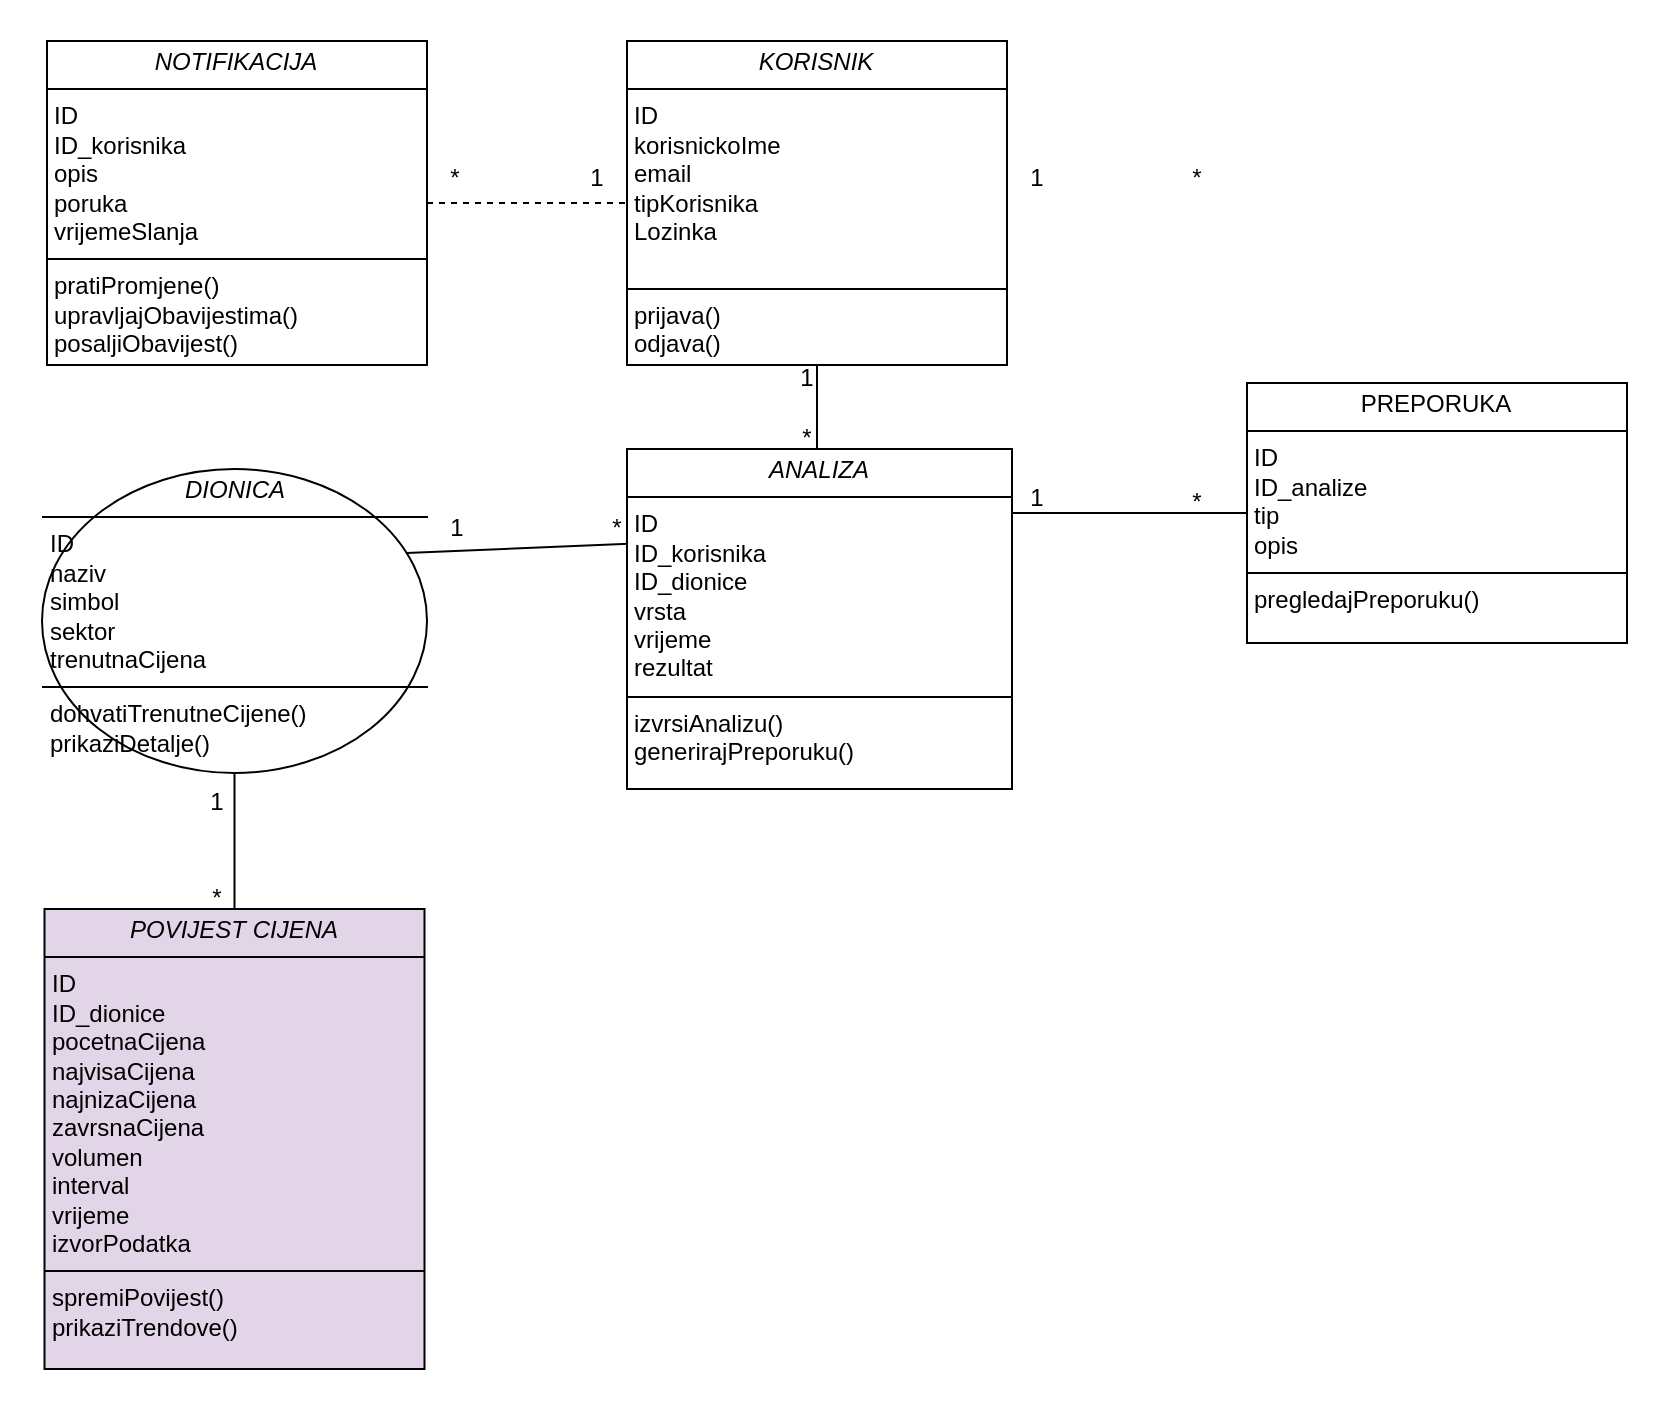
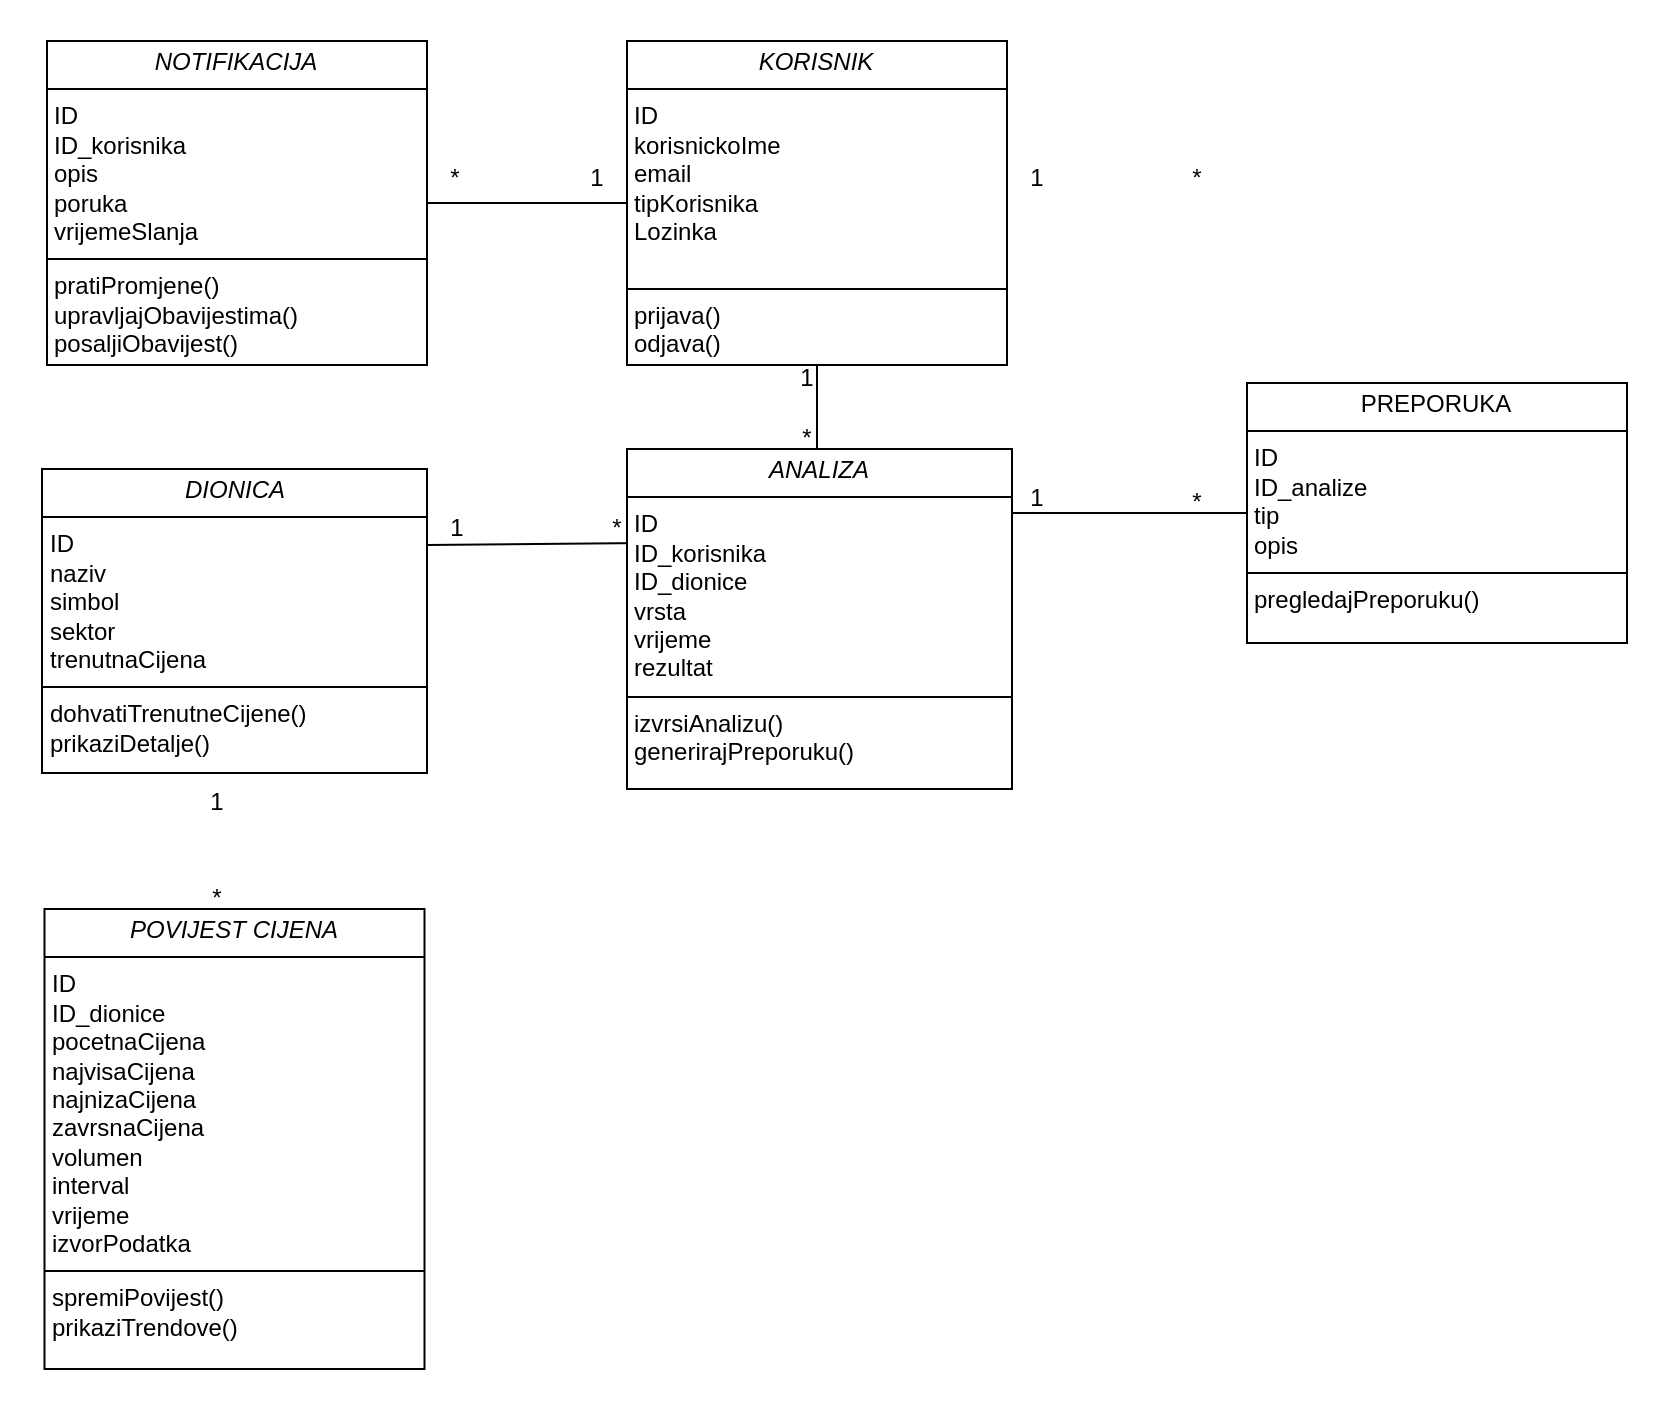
edge "NOTIFIKACIJA ID ID_korisnika opis poruka vrijemeSlanja pratiPromjene() upravljajObavijestima() posaljiObavijest()" -- "KORISNIK ID korisnickoIme email tipKorisnika Lozinka prijava() odjava()": style dashed -> solid
node "DIONICA ID naziv simbol sektor trenutnaCijena dohvatiTrenutneCijene() prikaziDetalje()": shape ellipse -> rectangle
edge "DIONICA ID naziv simbol sektor trenutnaCijena dohvatiTrenutneCijene() prikaziDetalje()" -- "POVIJEST CIJENA ID ID_dionice pocetnaCijena najvisaCijena najnizaCijena zavrsnaCijena volumen interval vrijeme izvorPodatka spremiPovijest() prikaziTrendove()": removed
node "POVIJEST CIJENA ID ID_dionice pocetnaCijena najvisaCijena najnizaCijena zavrsnaCijena volumen interval vrijeme izvorPodatka spremiPovijest() prikaziTrendove()": fillcolor #e1d5e7 -> #ffffff
